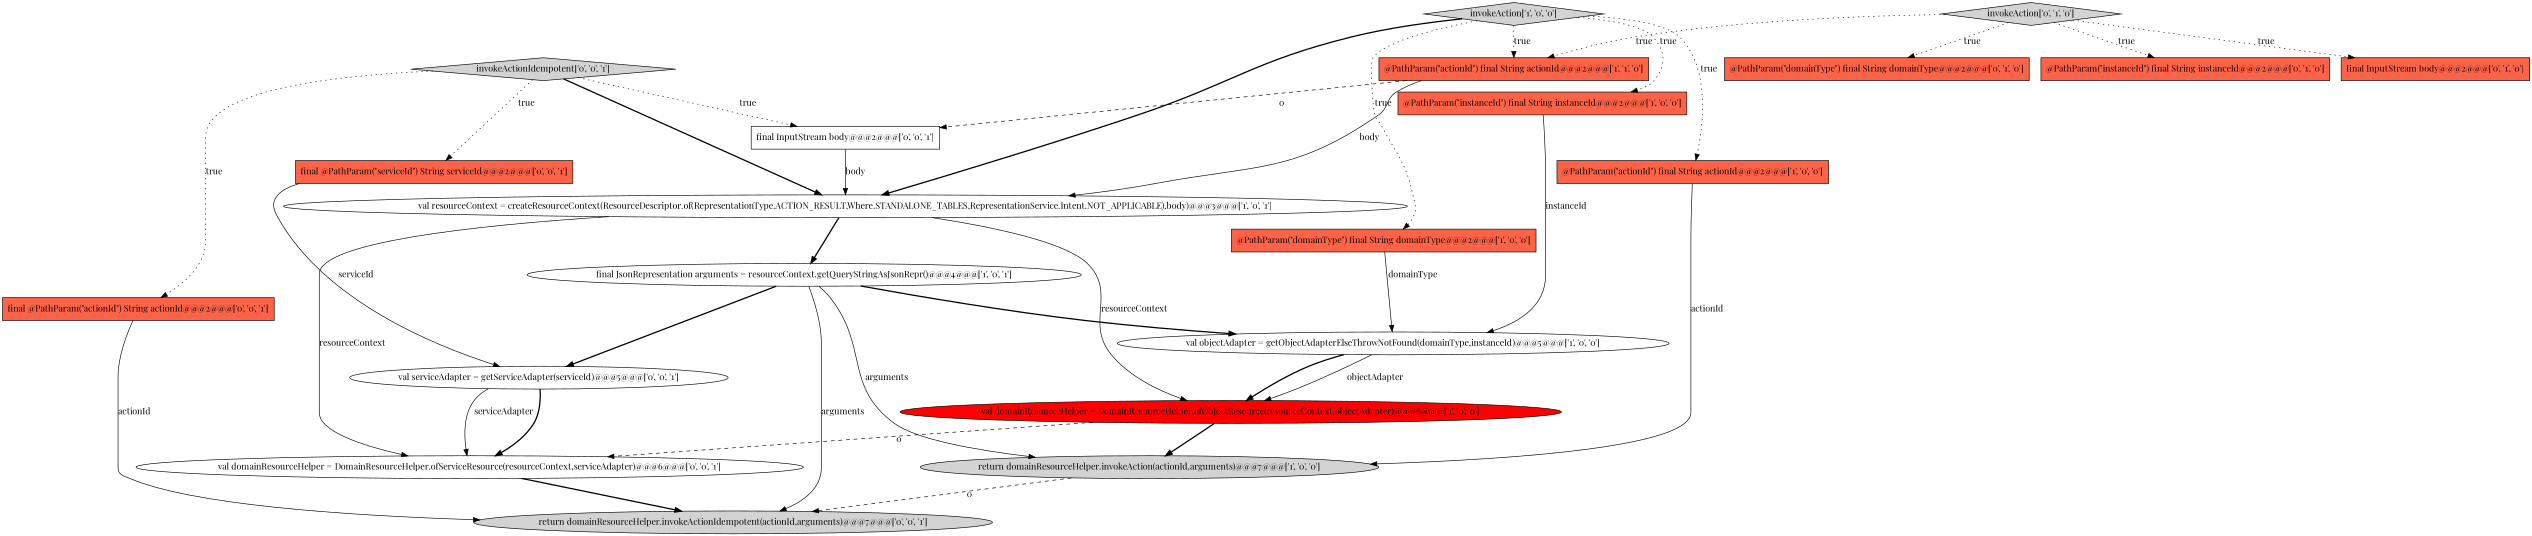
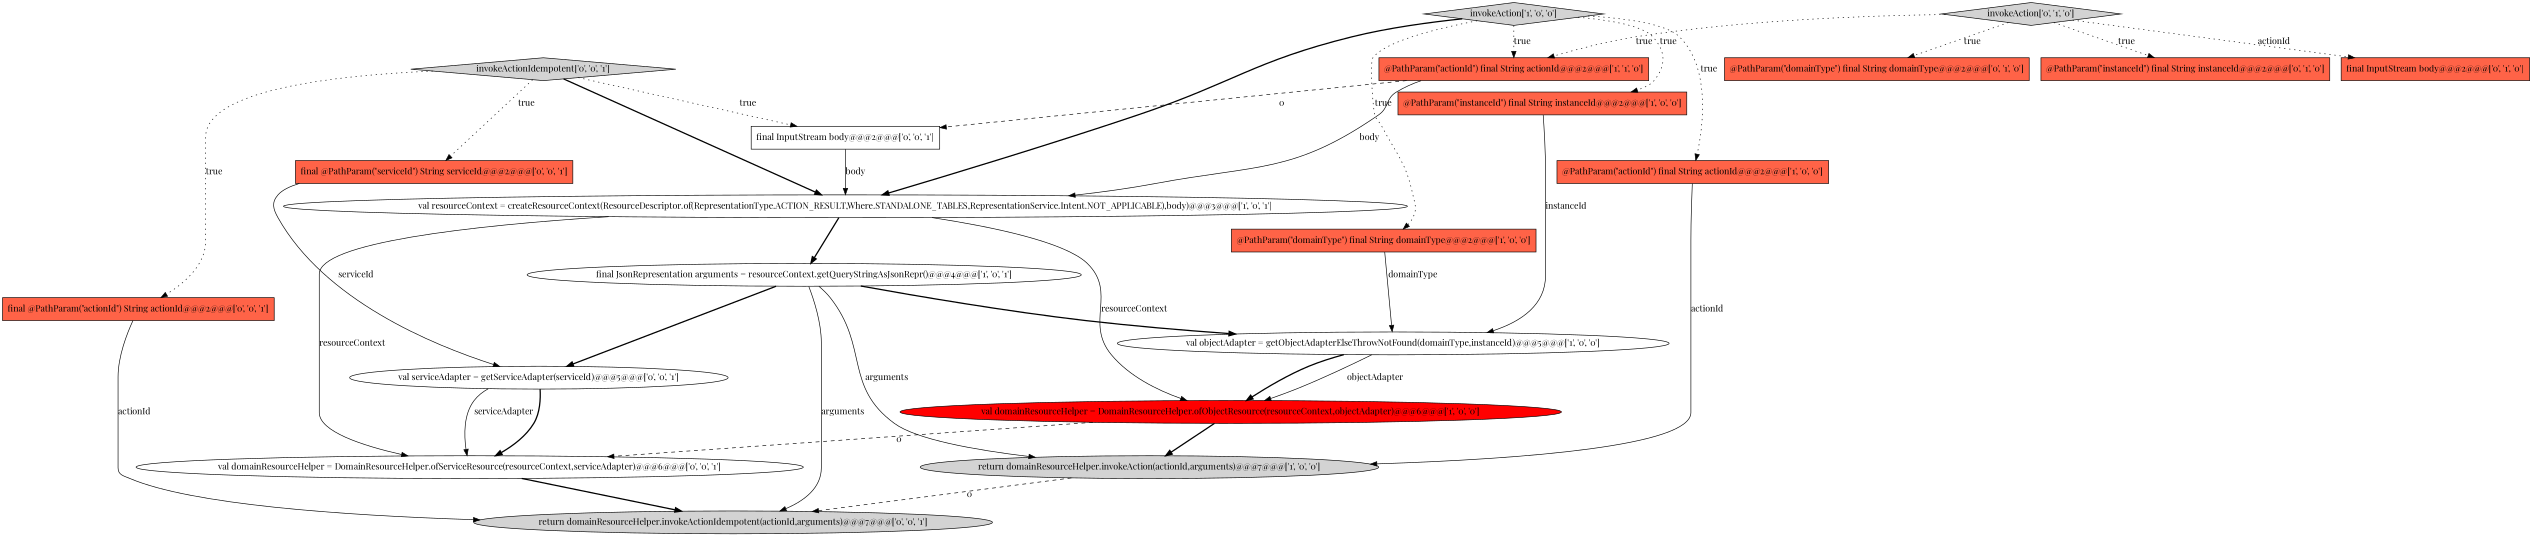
edge "invokeAction['0', '1', '0']" -> "final InputStream body@@@2@@@['0', '1', '0']": label "true" -> "actionId"
